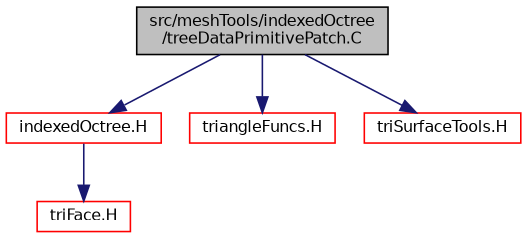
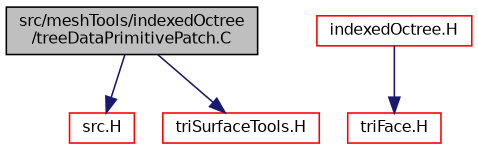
edge "src/meshTools/indexedOctree /treeDataPrimitivePatch.C" -> "indexedOctree.H": removed
node "triangleFuncs.H": label "triangleFuncs.H" -> "src.H"
